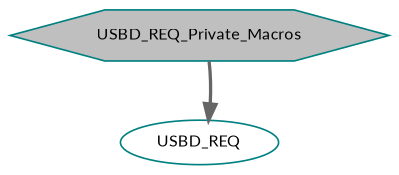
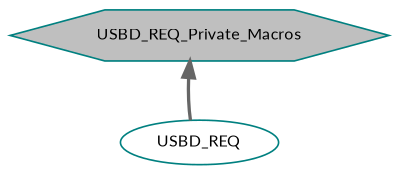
edge "USBD_REQ_Private_Macros" -> "USBD_REQ": reversed
